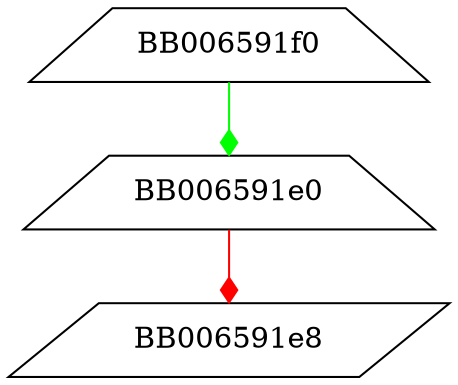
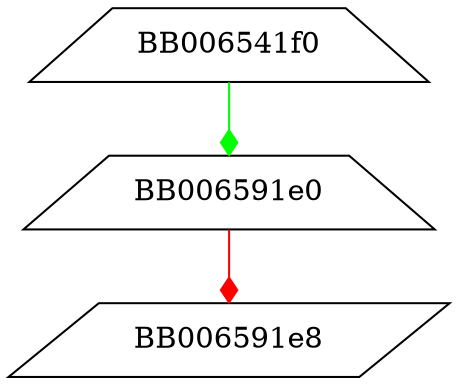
node "BB006591f0": label "BB006591f0" -> "BB006541f0"
